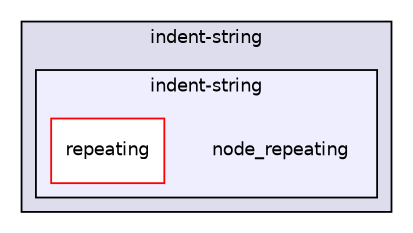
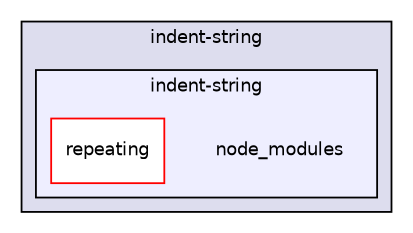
node "node_repeating": label "node_repeating" -> "node_modules"
